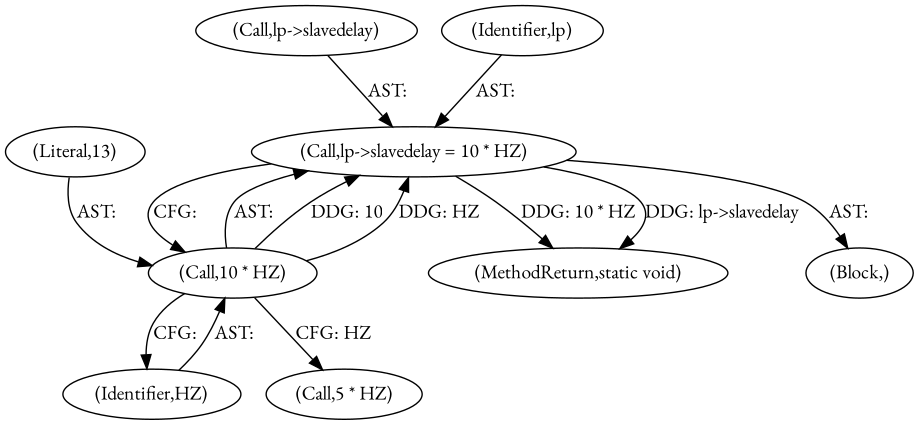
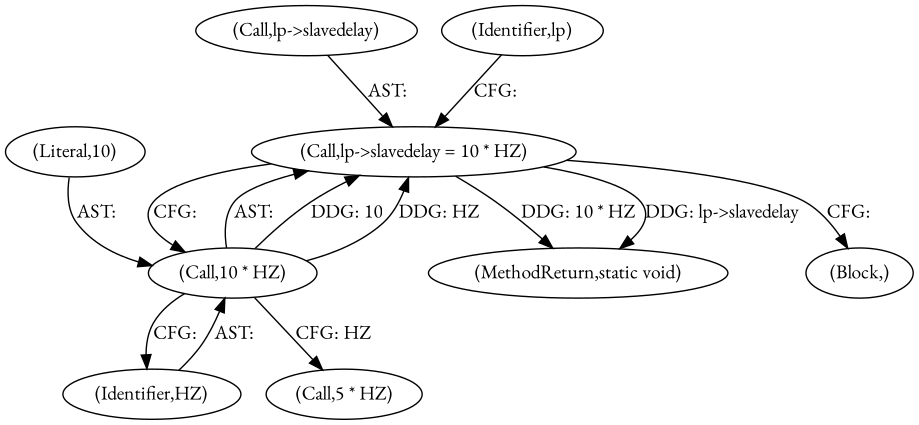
edge "(Identifier,lp)" -> "(Call,lp->slavedelay = 10 * HZ)": label "AST: " -> "CFG: "
node "(Literal,13)": label "(Literal,13)" -> "(Literal,10)"
edge "(Call,lp->slavedelay = 10 * HZ)" -> "(Block,)": label "AST: " -> "CFG: "
